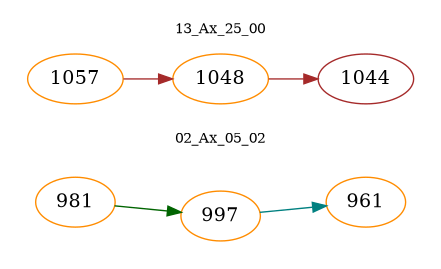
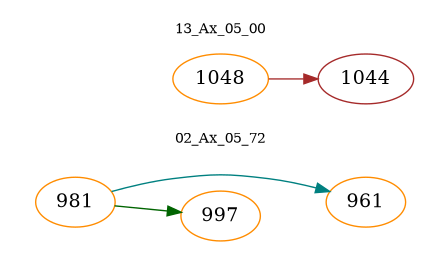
cluster "13_Ax_25_00": label "13_Ax_25_00" -> "13_Ax_05_00"
node "1057": removed
cluster "02_Ax_05_02": label "02_Ax_05_02" -> "02_Ax_05_72"
edge "997" -> "961": now "981" -> "961"
